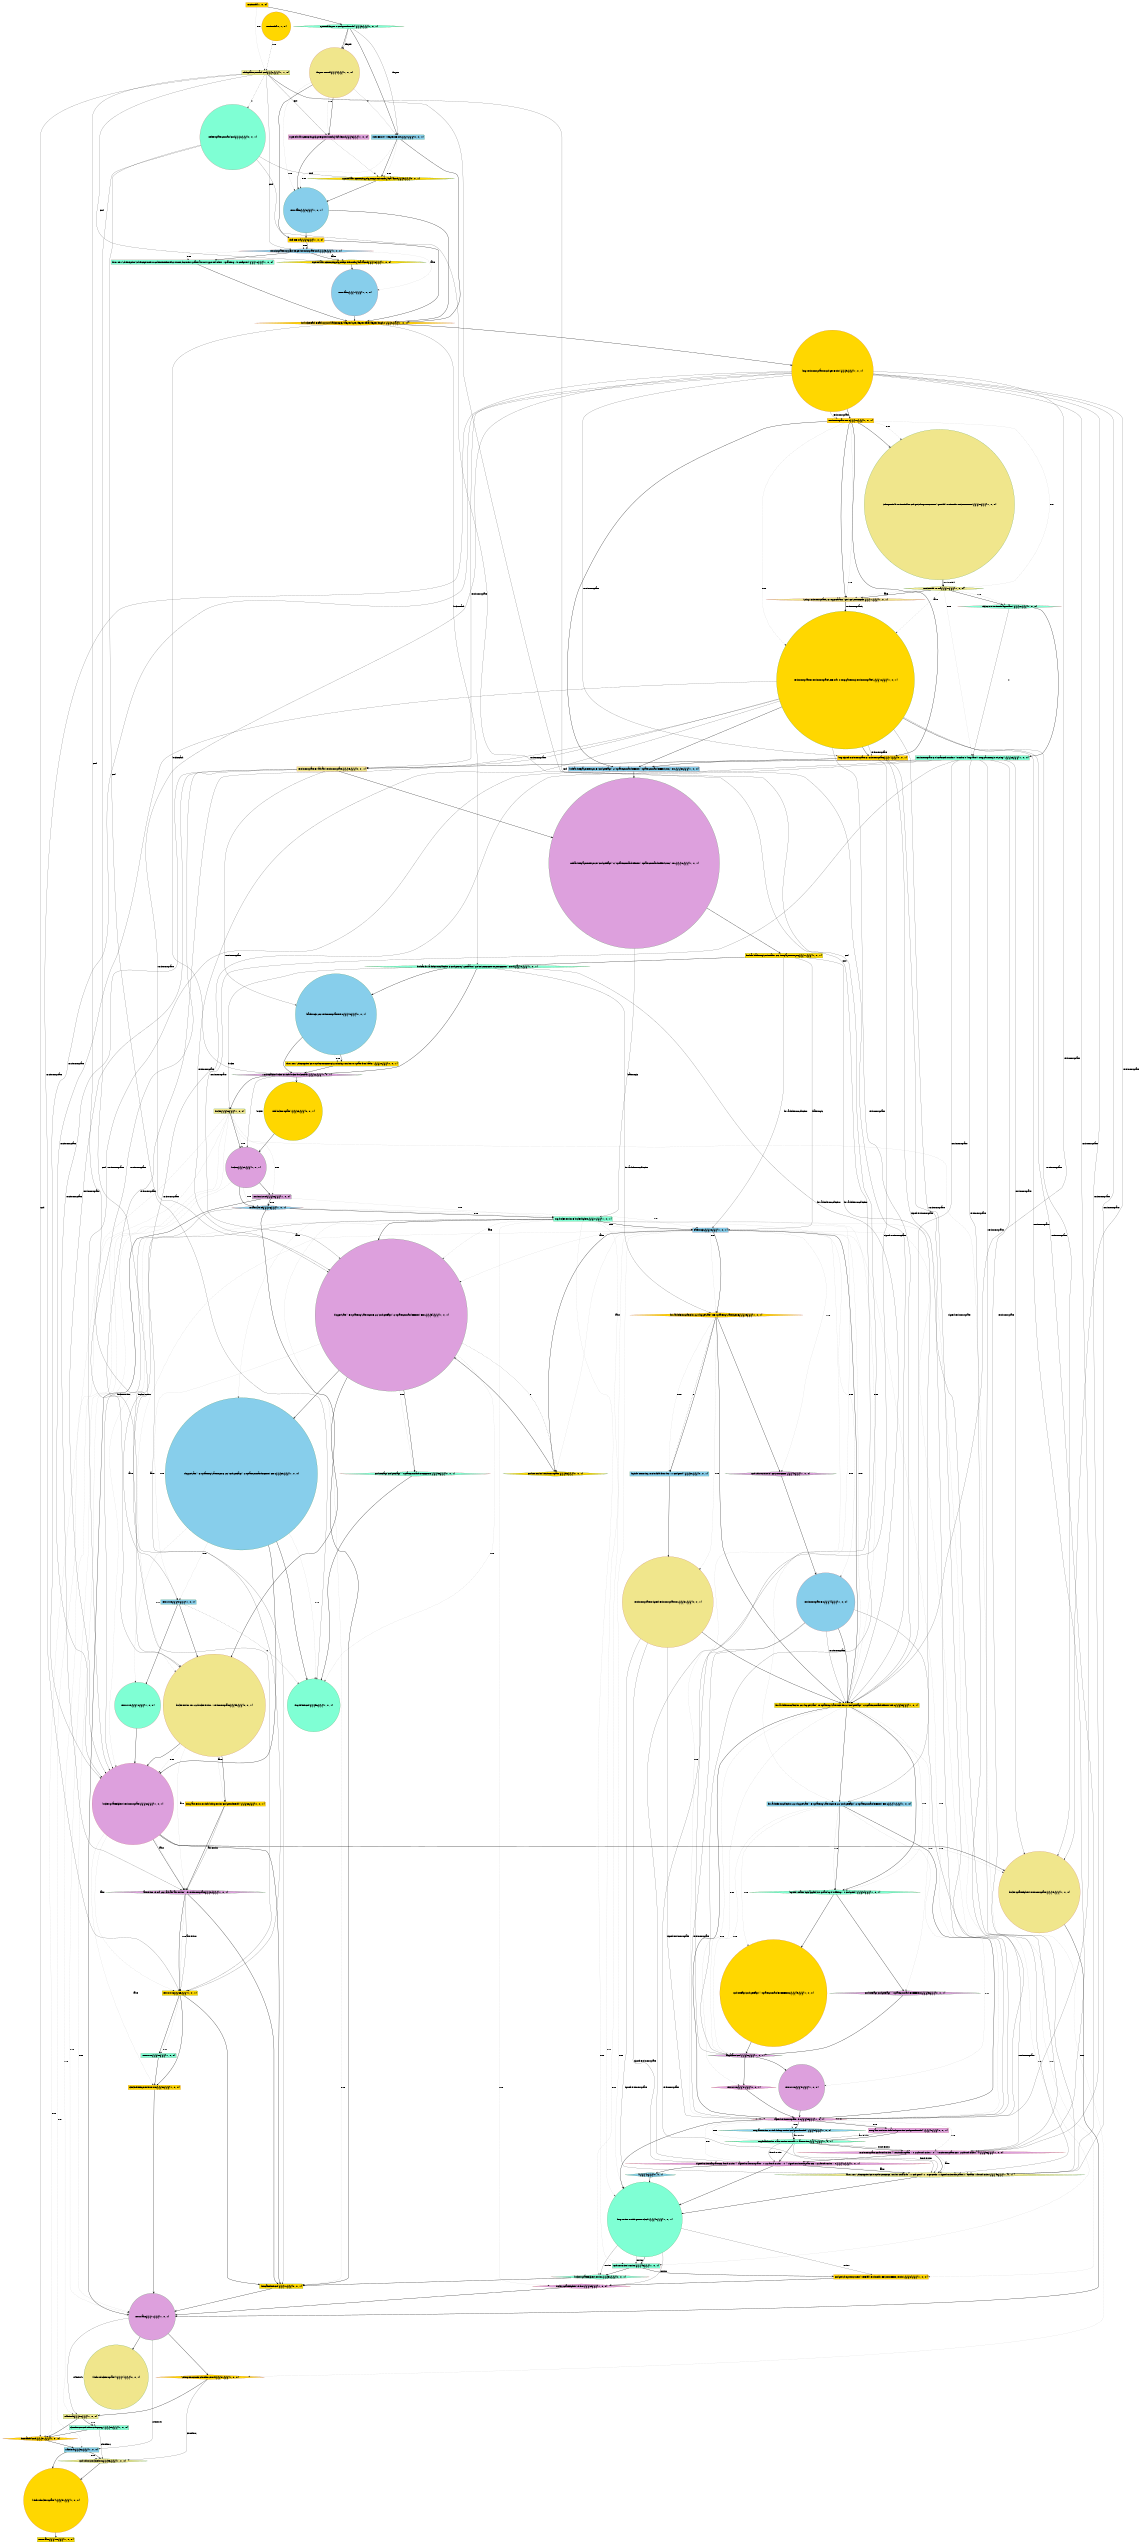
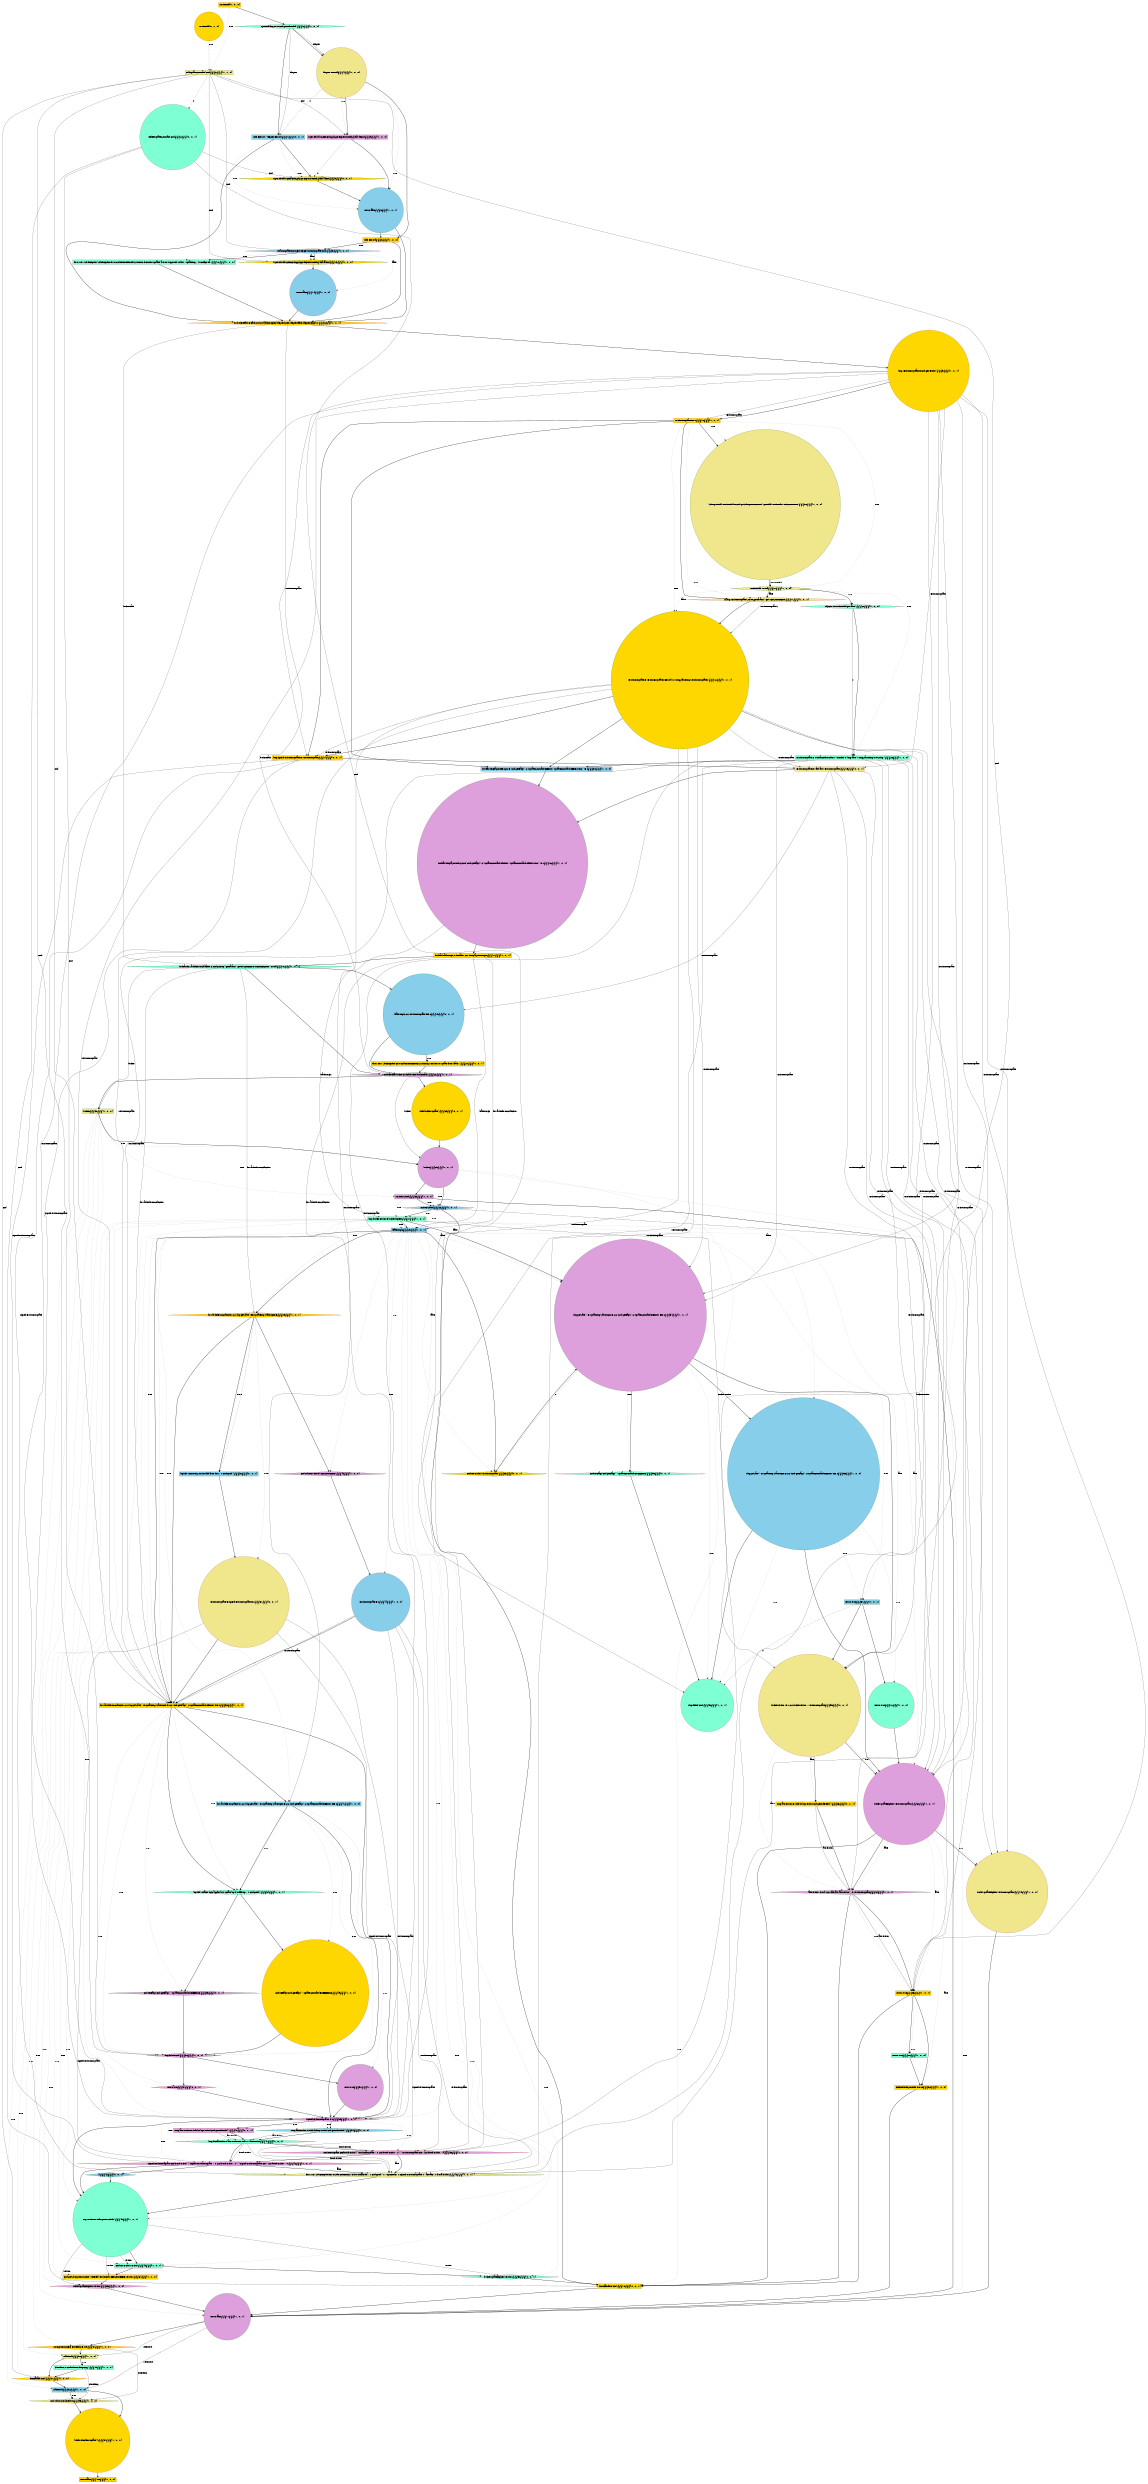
edge "long bucketVersion = bucket.highest@@@27@@@['1', '0', '1']" -> "doLocalDelete(cmd)@@@70@@@['0', '0', '1']": now "bucket@@@25@@@['1', '0', '1']" -> "doLocalDelete(cmd)@@@70@@@['0', '0', '1']"
node "{vinfo.unlockForUpdate()}@@@74@@@['0', '0', '1']": removed
